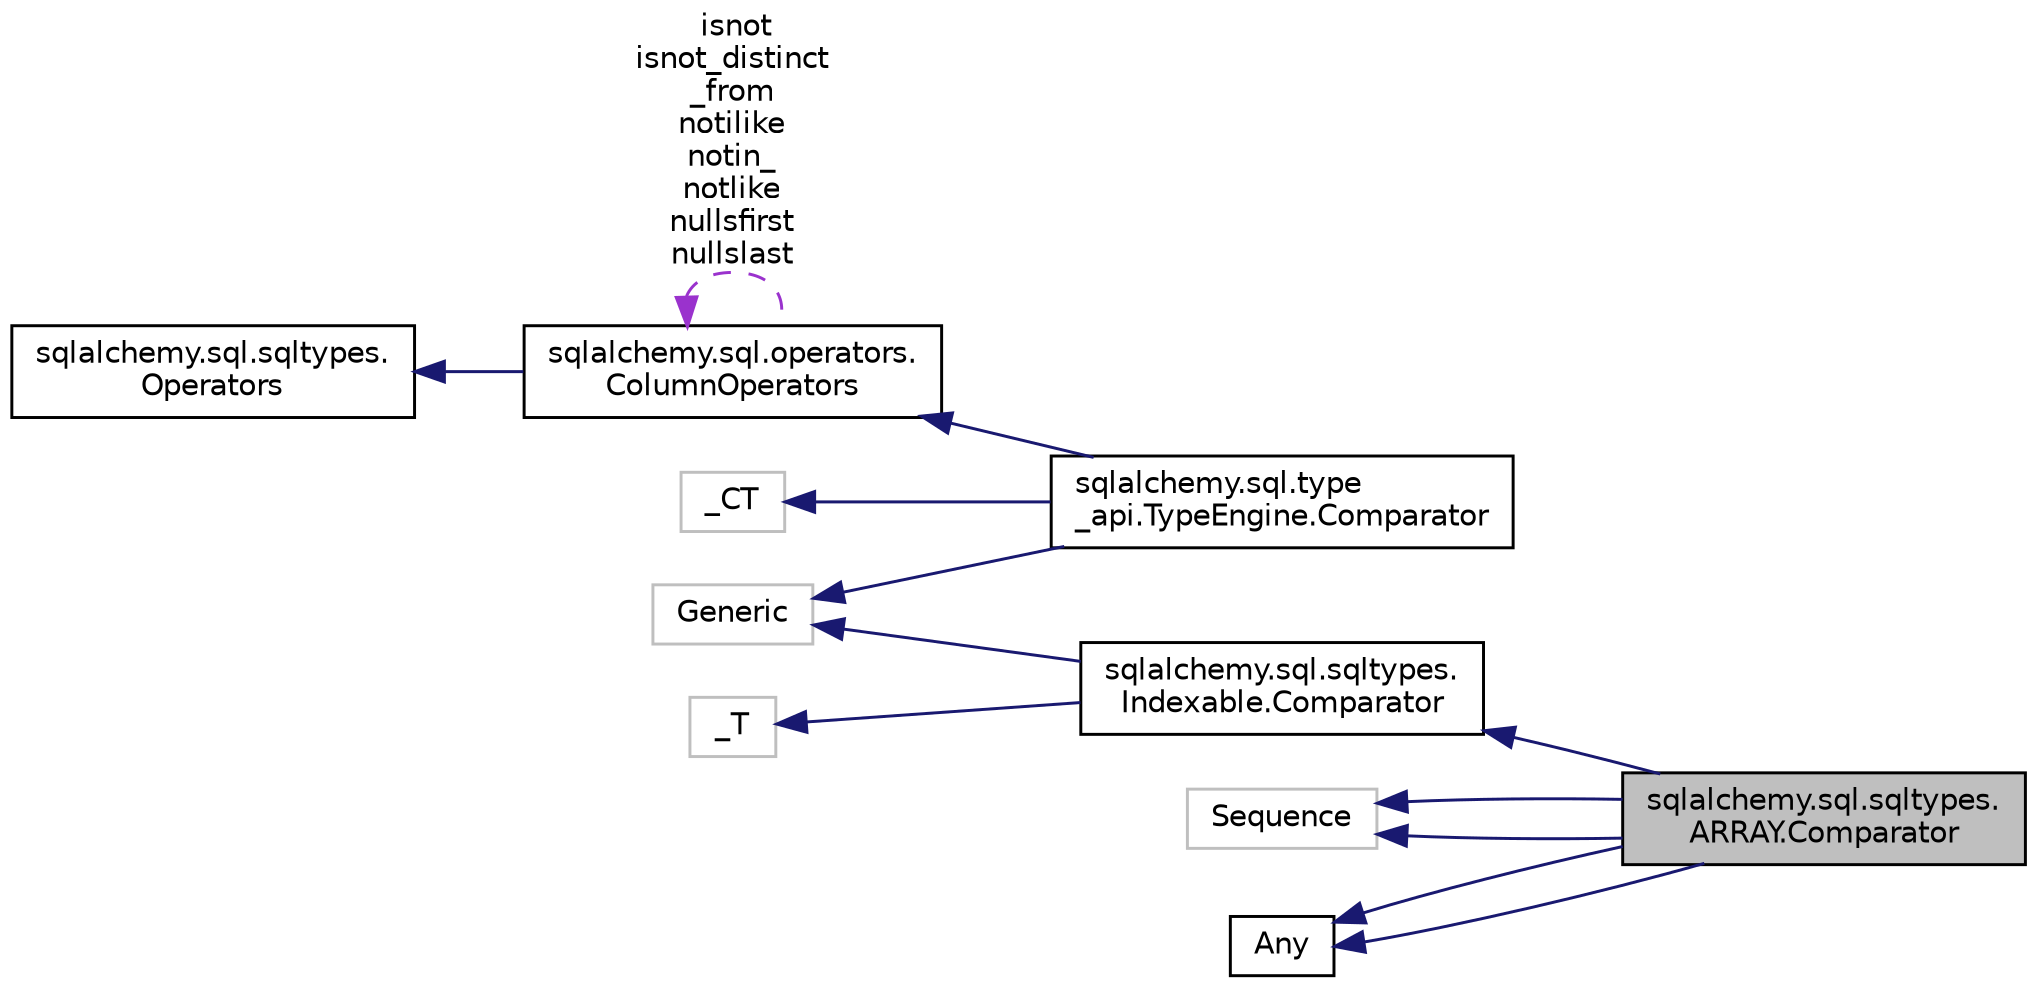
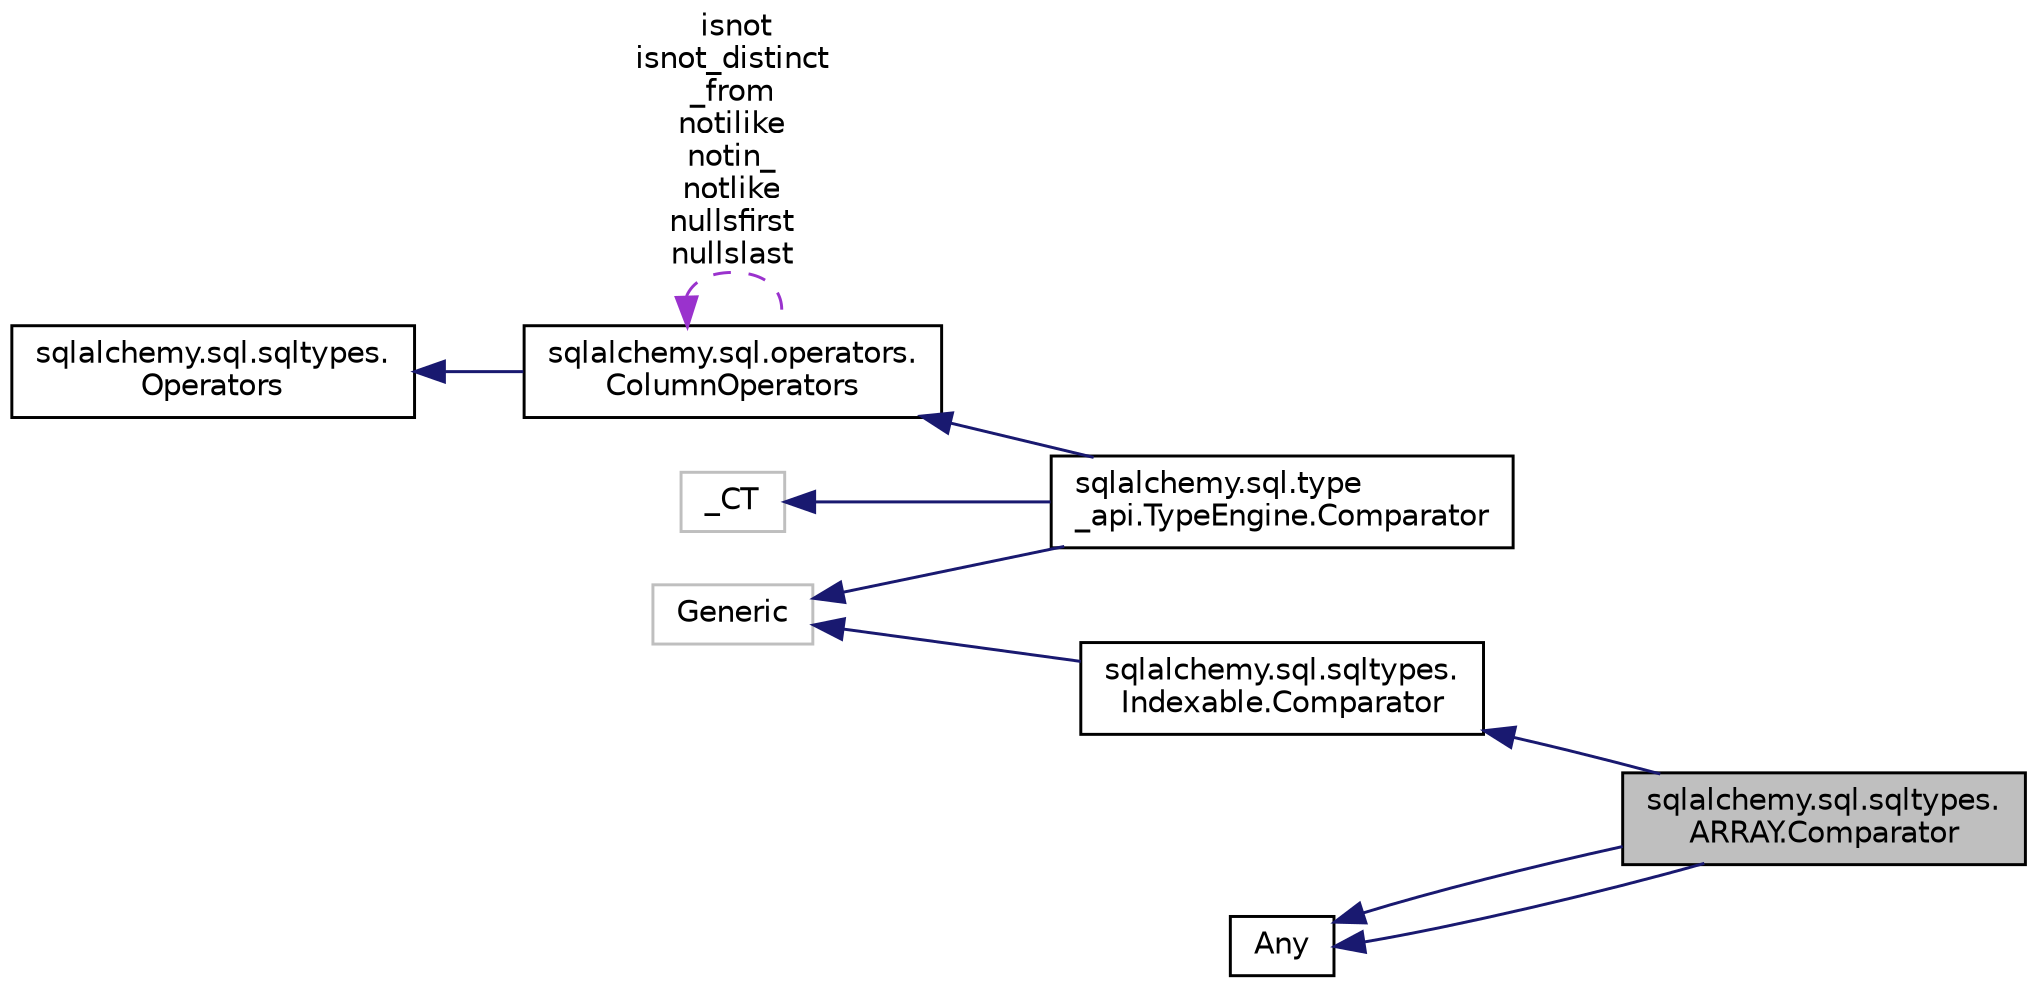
node "_T": removed
node "Sequence": removed
